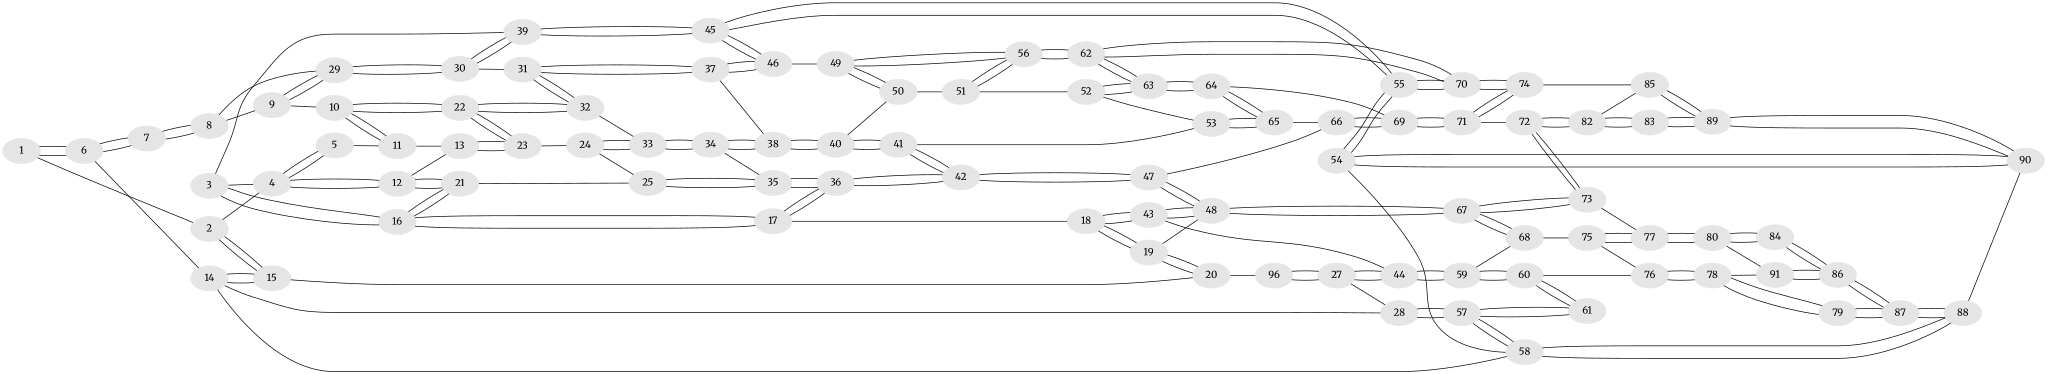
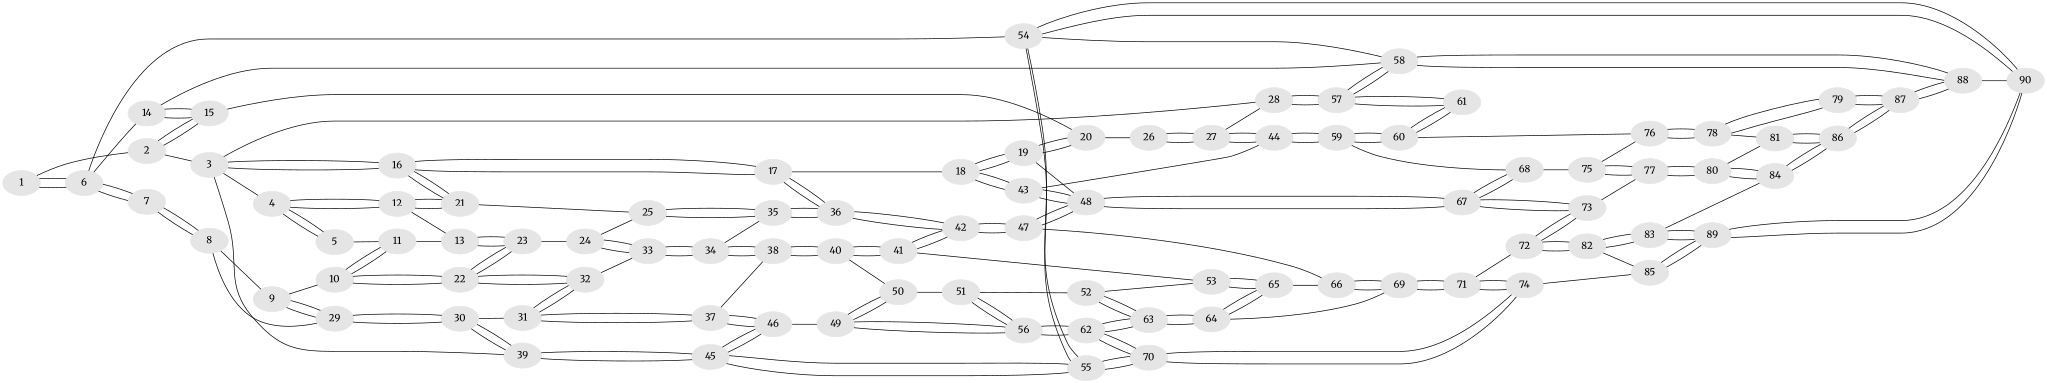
edge "54" -- "6": added
edge "84" -- "83": added
edge "4" -- "2": now "3" -- "2"
node "91": label "91" -> "81"
node "96": label "96" -> "26"
edge "14" -- "28": now "3" -- "28"
